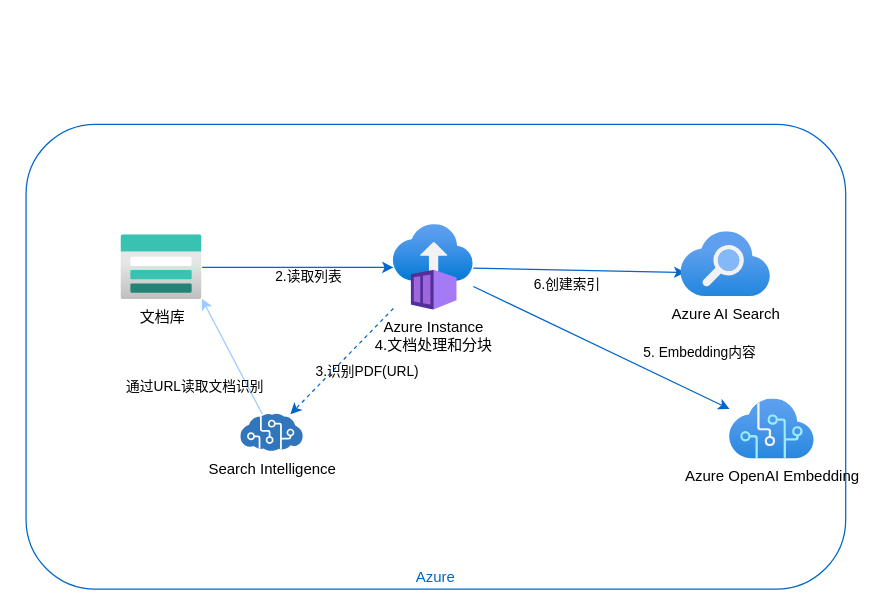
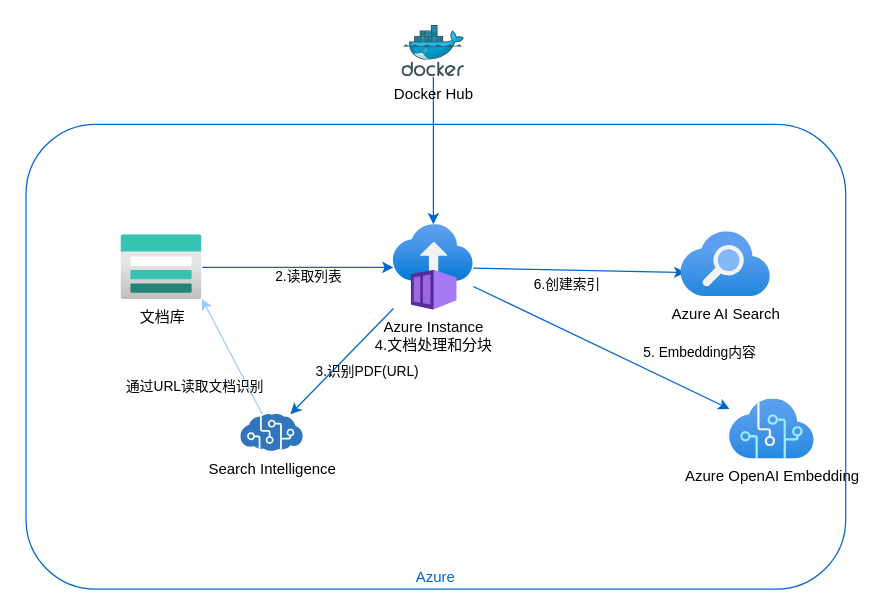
node "Docker Hub": added
edge "Docker Hub" -> "Azure Instance 4.文档处理和分块": added
edge "Azure Instance 4.文档处理和分块" -> "Search Intelligence": style dashed -> solid
